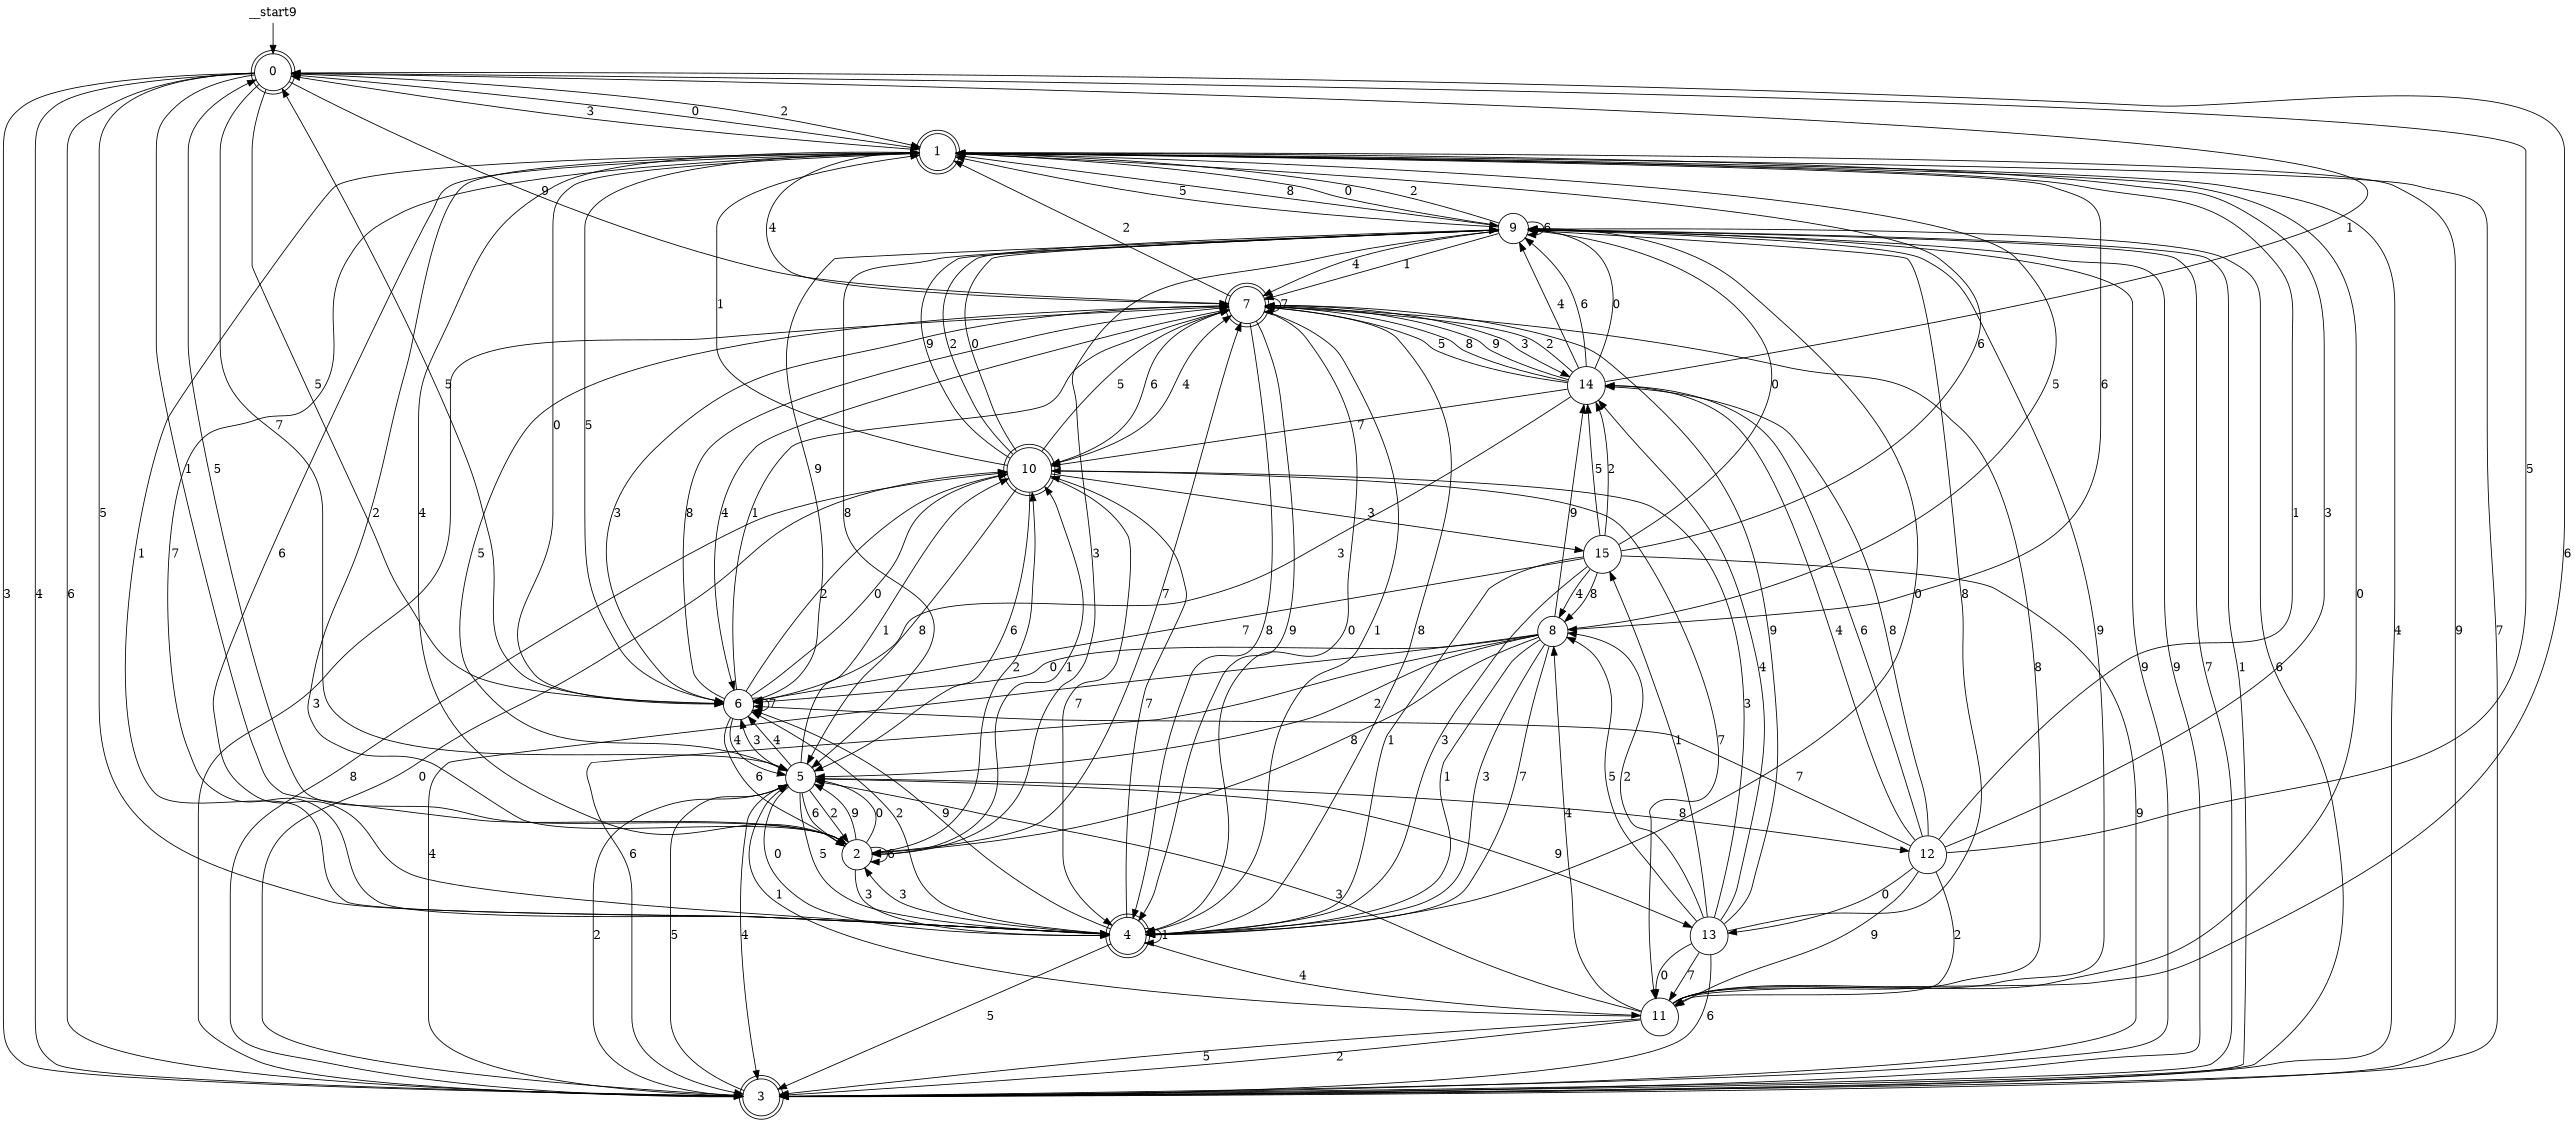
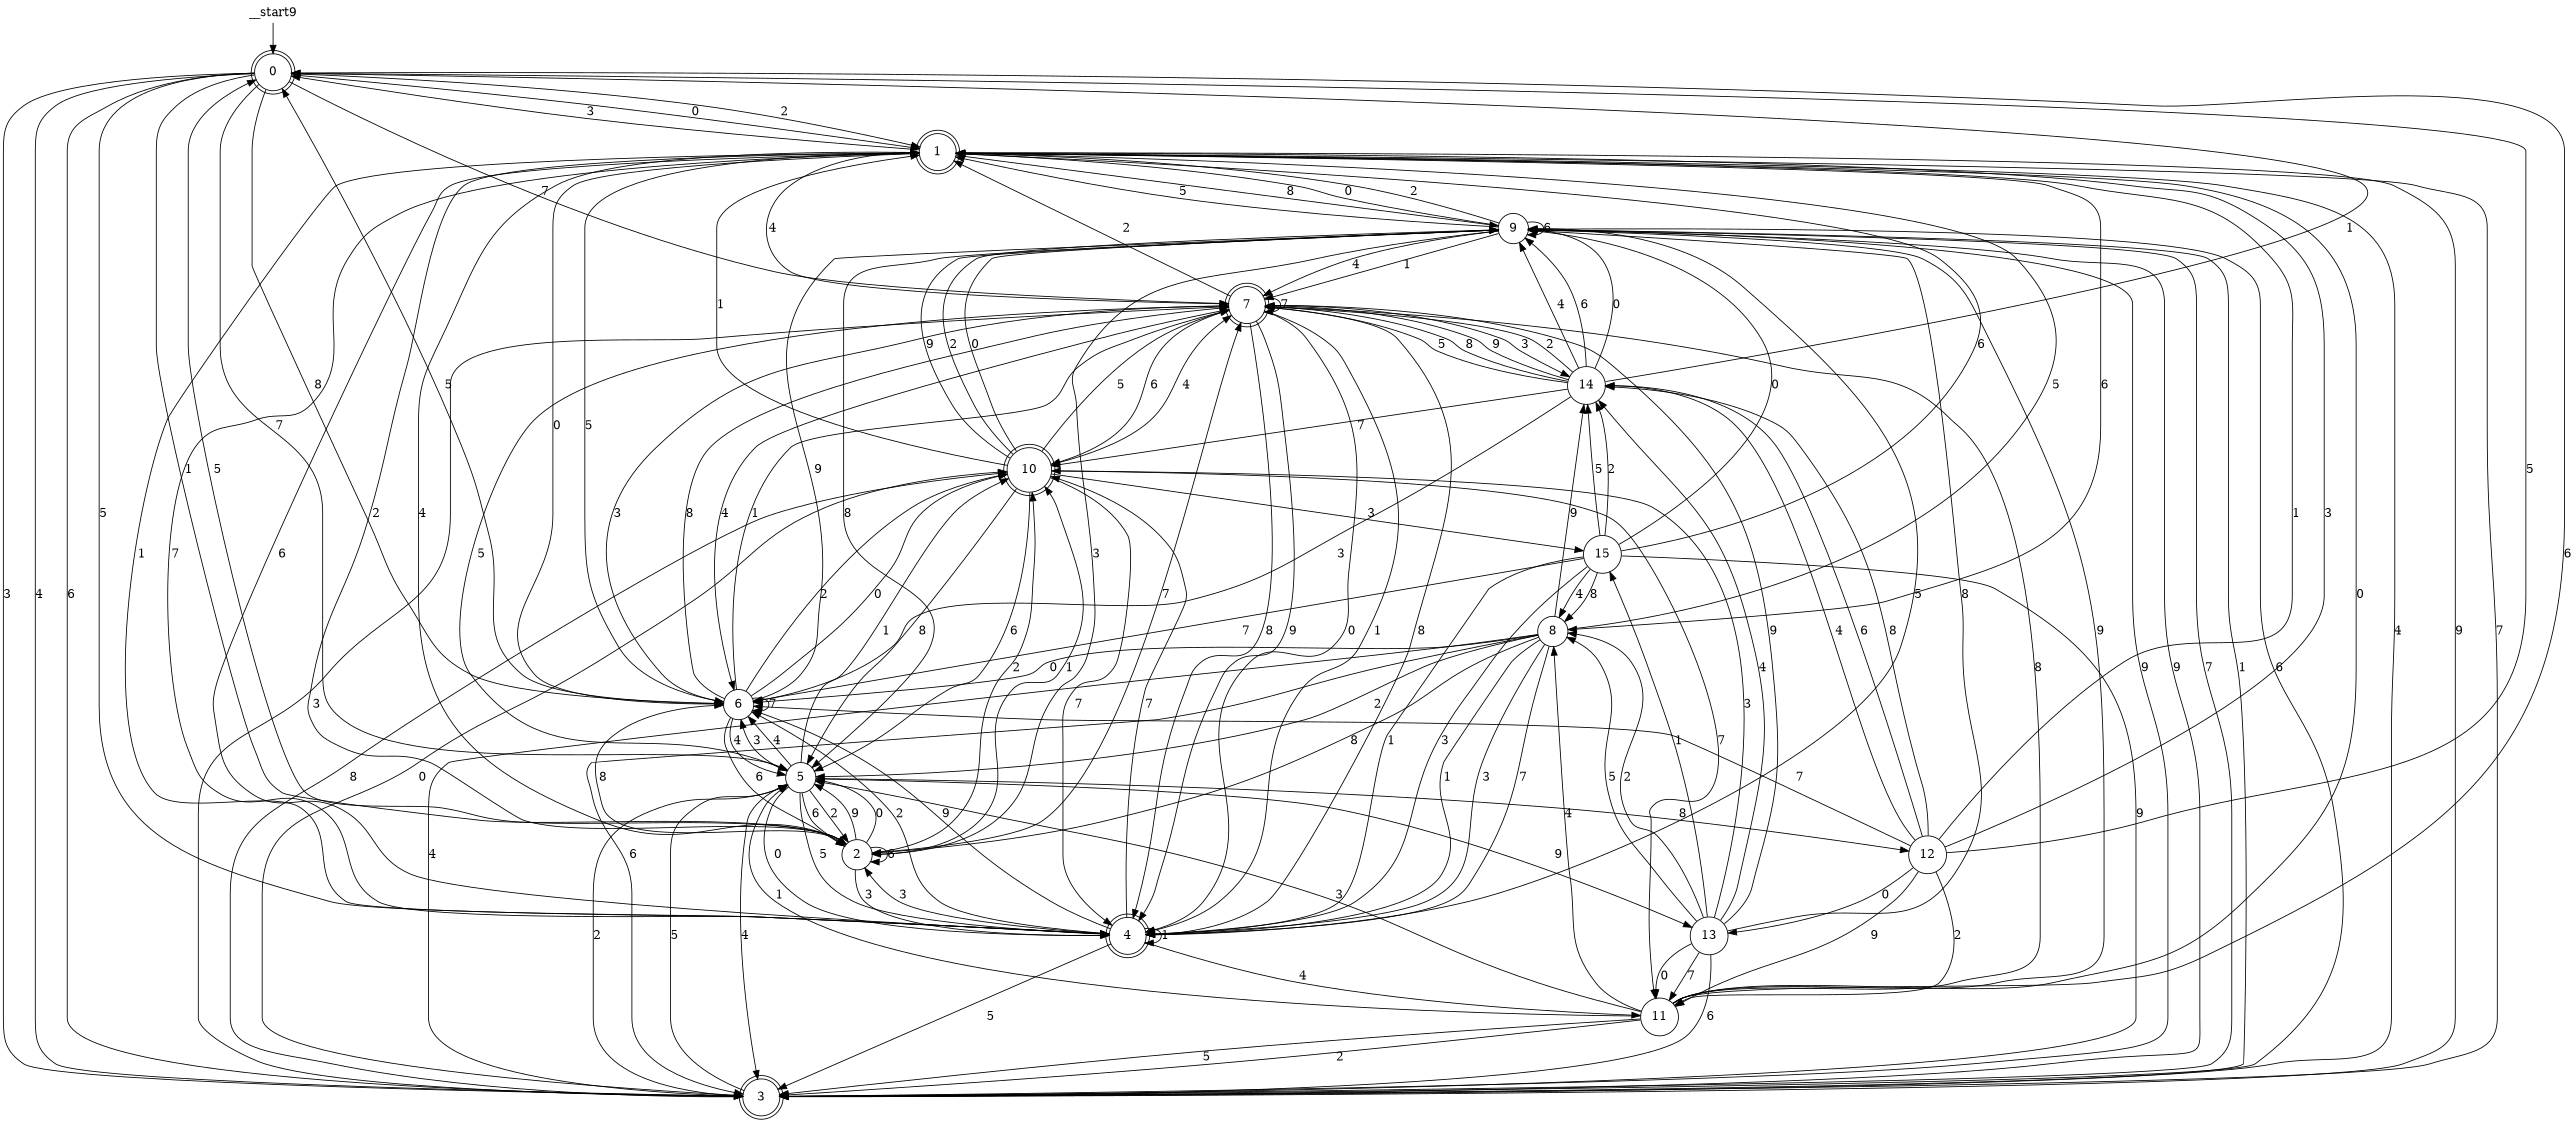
edge "0" -> "7": label "9" -> "7"
edge "0" -> "6": label "5" -> "8"
edge "4" -> "9": label "0" -> "5"
edge "2" -> "6": added, label "8"
